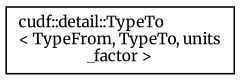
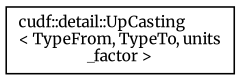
node "cudf::detail::TypeTo < TypeFrom, TypeTo, units _factor >": label "cudf::detail::TypeTo < TypeFrom, TypeTo, units _factor >" -> "cudf::detail::UpCasting < TypeFrom, TypeTo, units _factor >"
